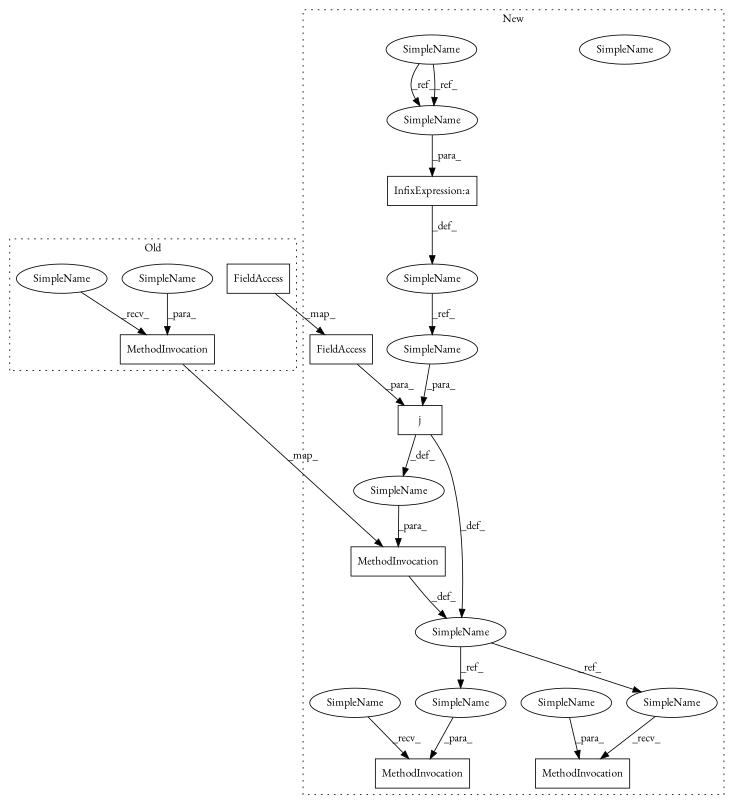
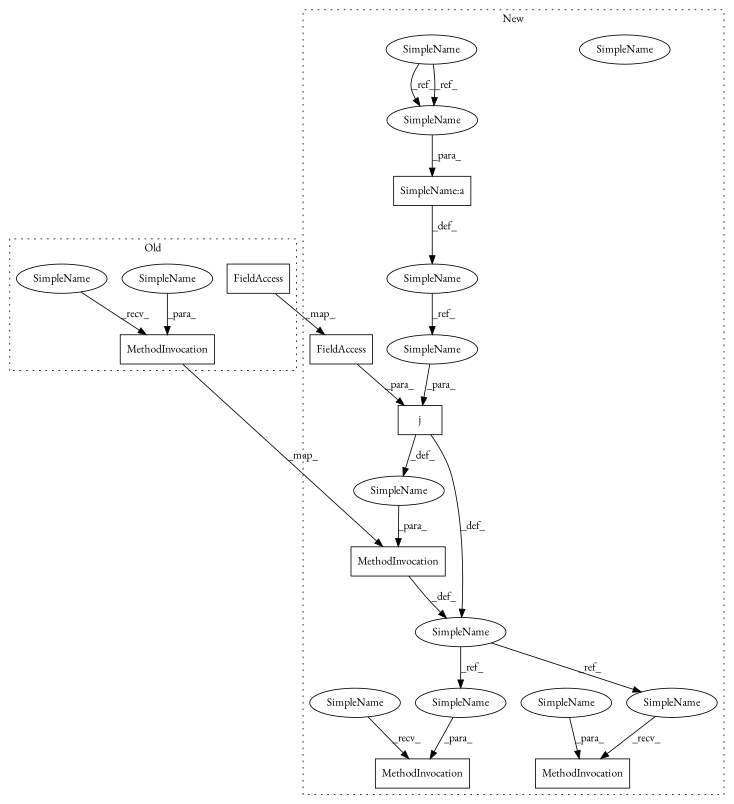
node "InfixExpression:a": label "InfixExpression:a" -> "SimpleName:a"
